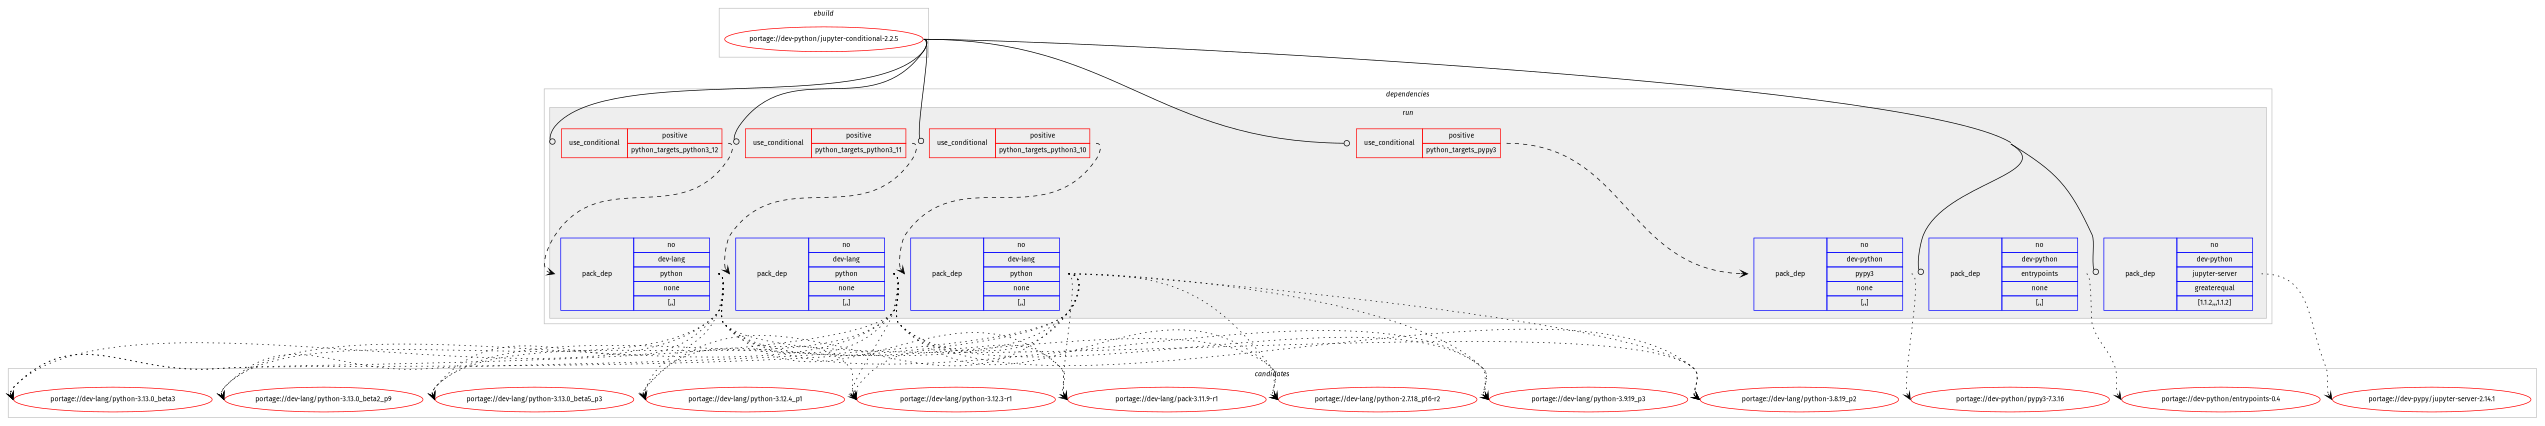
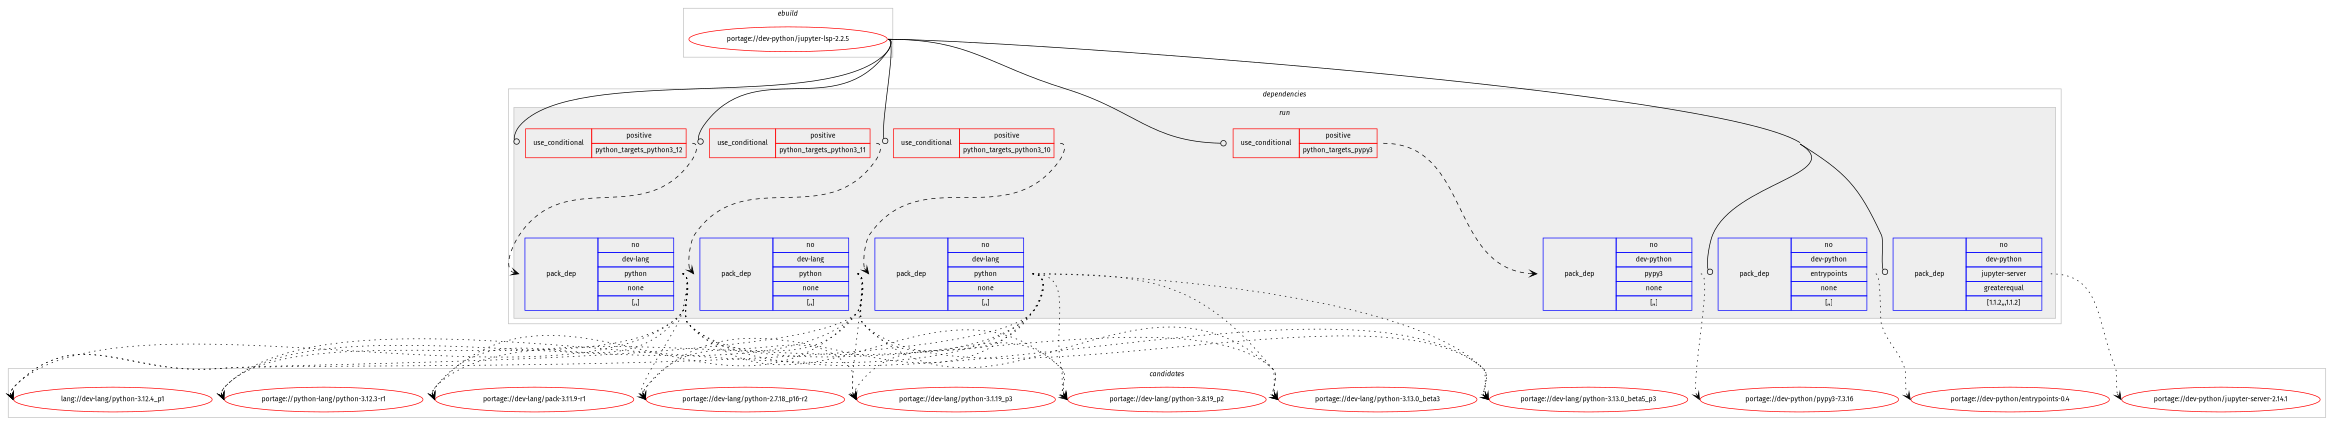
node "portage://dev-python/jupyter-conditional-2.2.5": label "portage://dev-python/jupyter-conditional-2.2.5" -> "portage://dev-python/jupyter-lsp-2.2.5"
node "portage://dev-lang/python-3.13.0_beta2_p9": removed
node "portage://dev-lang/python-3.12.4_p1": label "portage://dev-lang/python-3.12.4_p1" -> "lang://dev-lang/python-3.12.4_p1"
node "portage://dev-lang/python-3.12.3-r1": label "portage://dev-lang/python-3.12.3-r1" -> "portage://python-lang/python-3.12.3-r1"
node "portage://dev-lang/python-3.9.19_p3": label "portage://dev-lang/python-3.9.19_p3" -> "portage://dev-lang/python-3.1.19_p3"
node "portage://dev-pypy/jupyter-server-2.14.1": label "portage://dev-pypy/jupyter-server-2.14.1" -> "portage://dev-python/jupyter-server-2.14.1"
